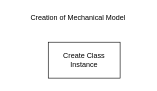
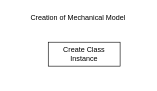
node "Create Class Instance": size 72x36 -> 72x24
